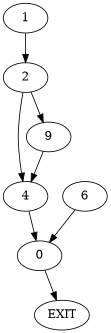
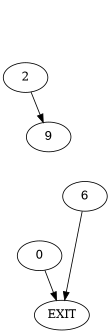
node "1": removed
node "4": removed
edge "6" -> "0": now "6" -> "EXIT"
